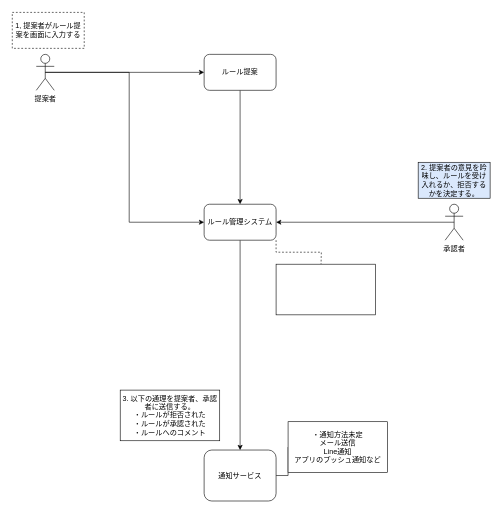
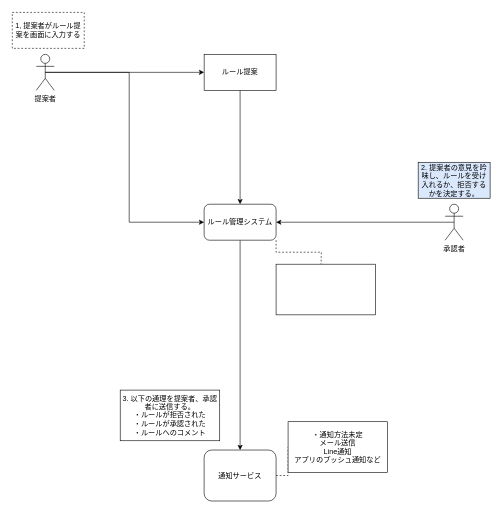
node "ルール提案": shape rounded rectangle -> rectangle
edge "・通知方法未定 メール送信 Line通知 アプリのプッシュ通知など" -- "通知サービス": style solid -> dashed
